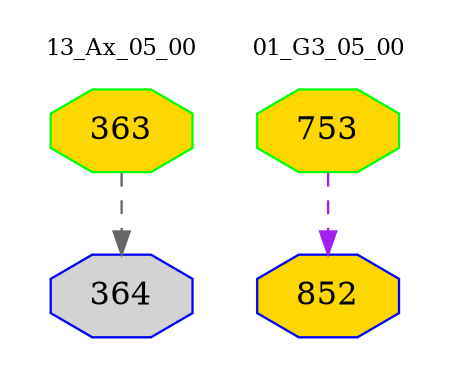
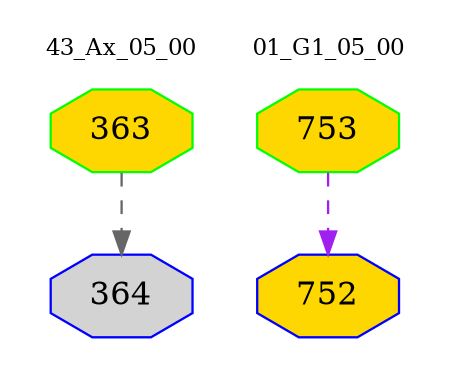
cluster "13_Ax_05_00": label "13_Ax_05_00" -> "43_Ax_05_00"
cluster "01_G3_05_00": label "01_G3_05_00" -> "01_G1_05_00"
node "852": label "852" -> "752"
